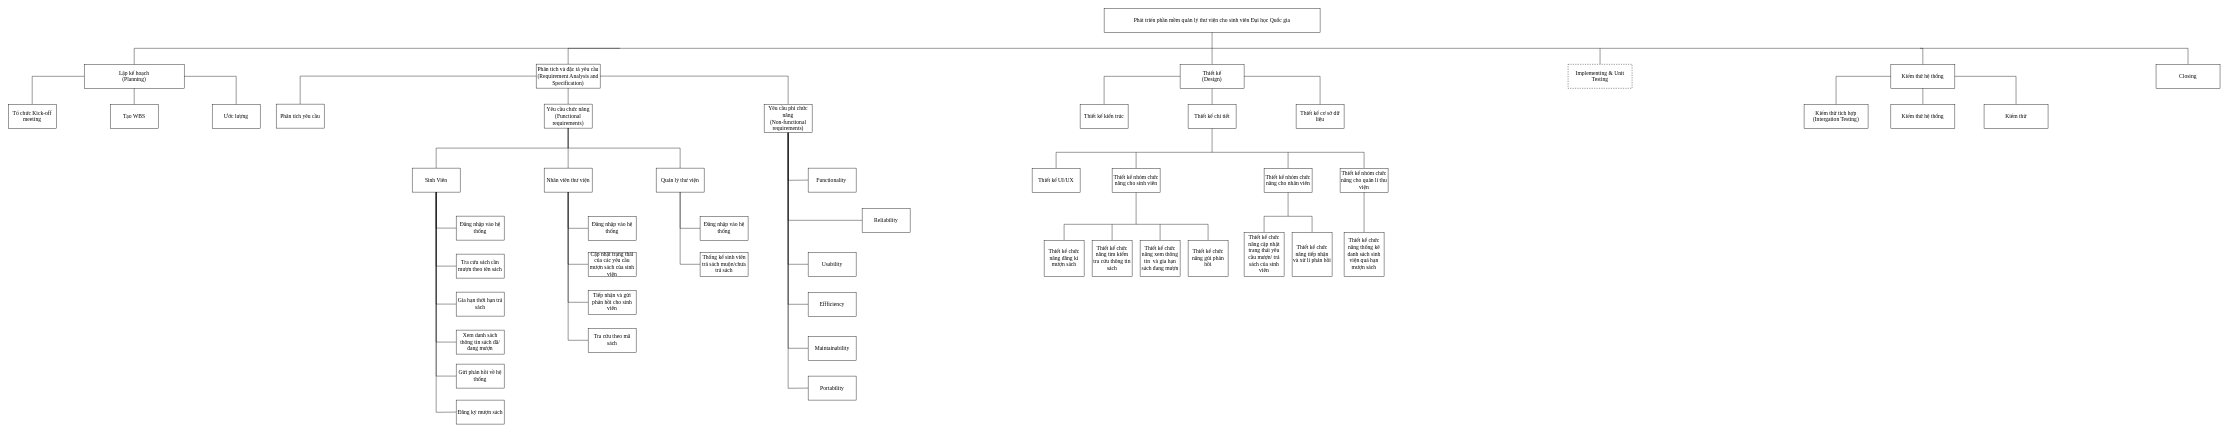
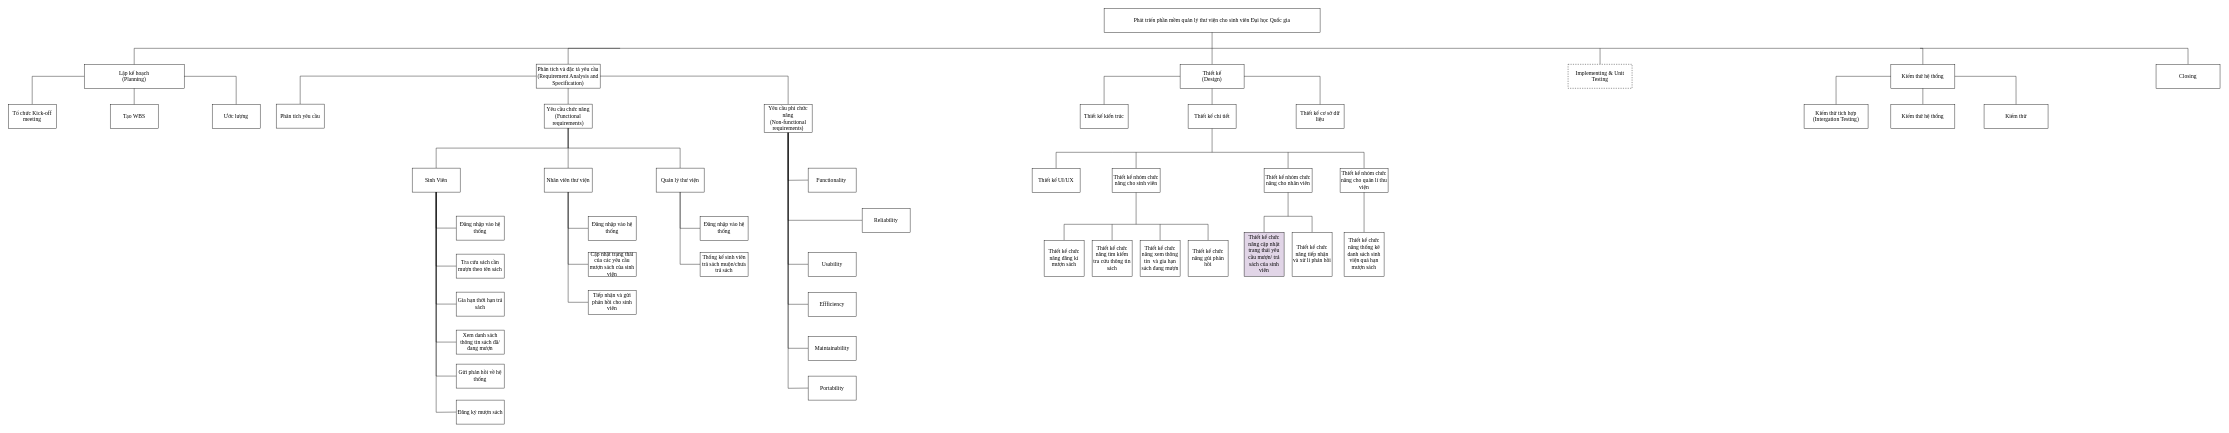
node "Thiết kế chức năng cập nhật trang thái yêu cầu mượn/ trả sách của sinh viên": fillcolor #ffffff -> #e1d5e7
edge "Nhân viên thư viện" -- "Tra cứu theo mã sách": removed
node "Tra cứu theo mã sách": removed
